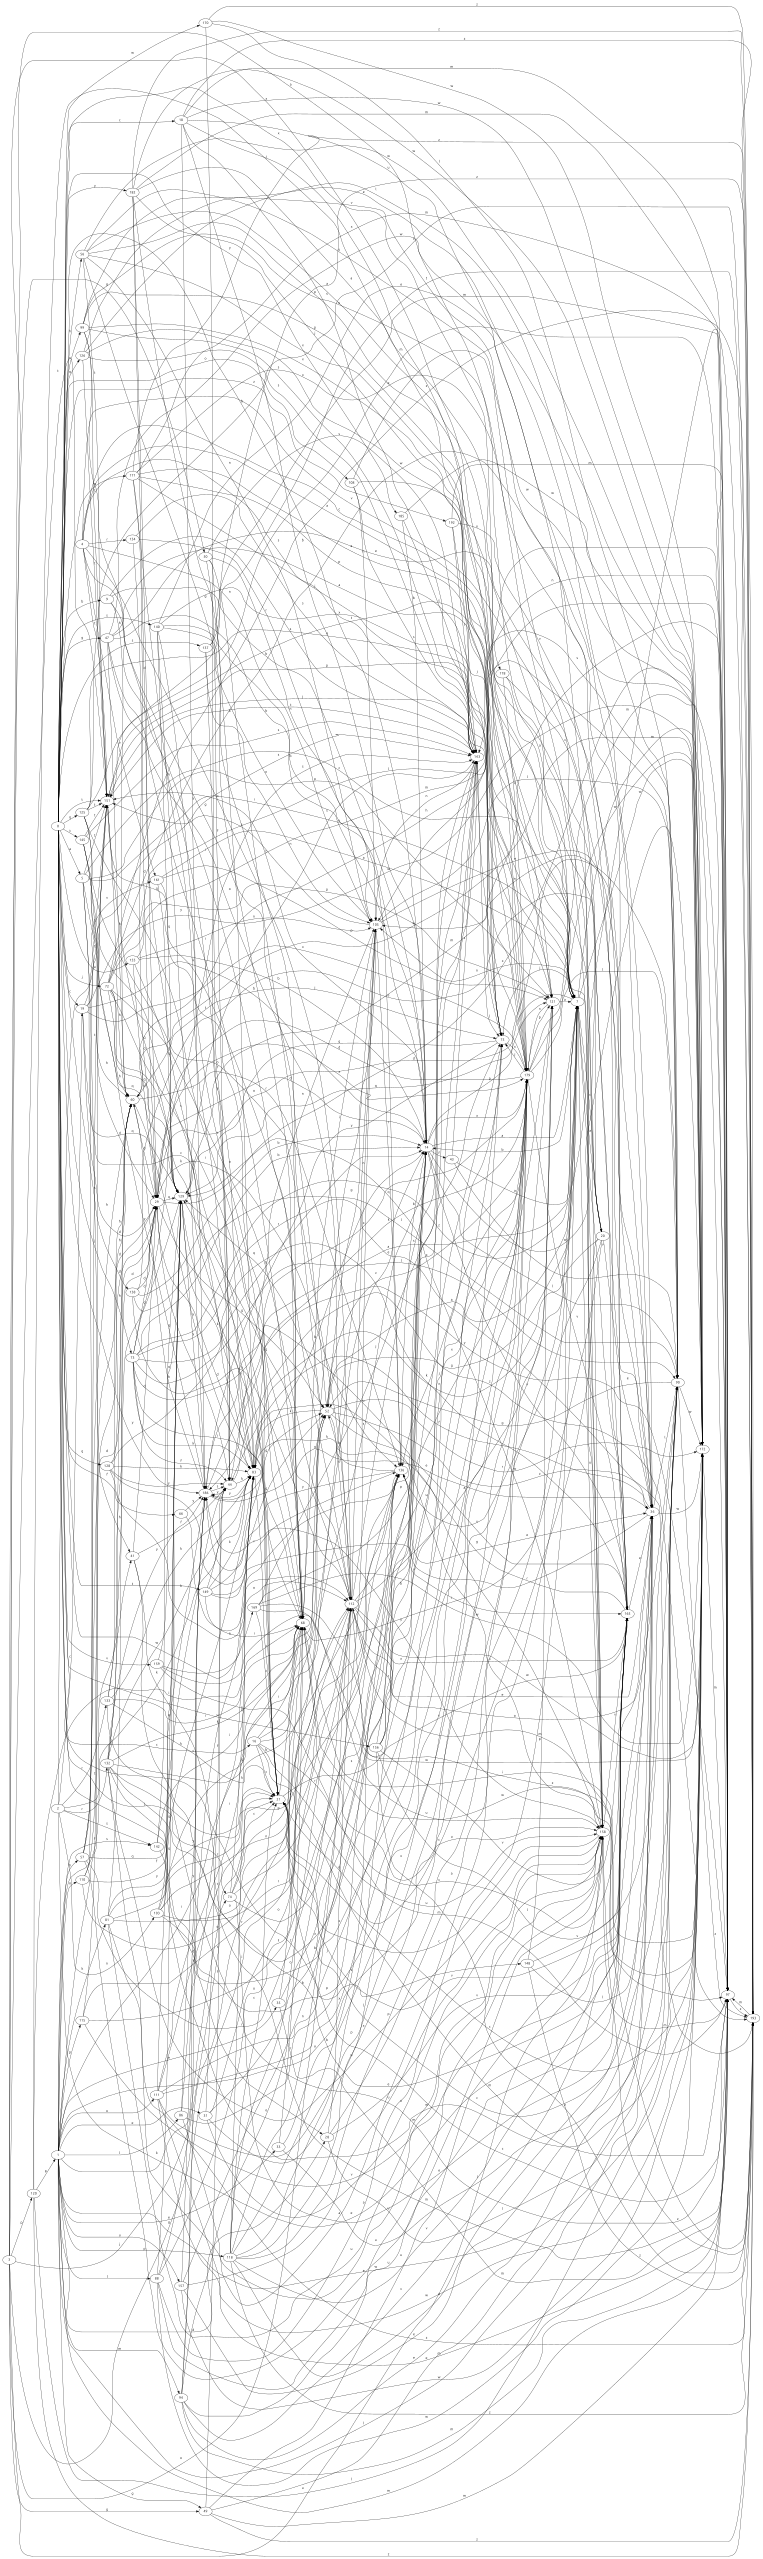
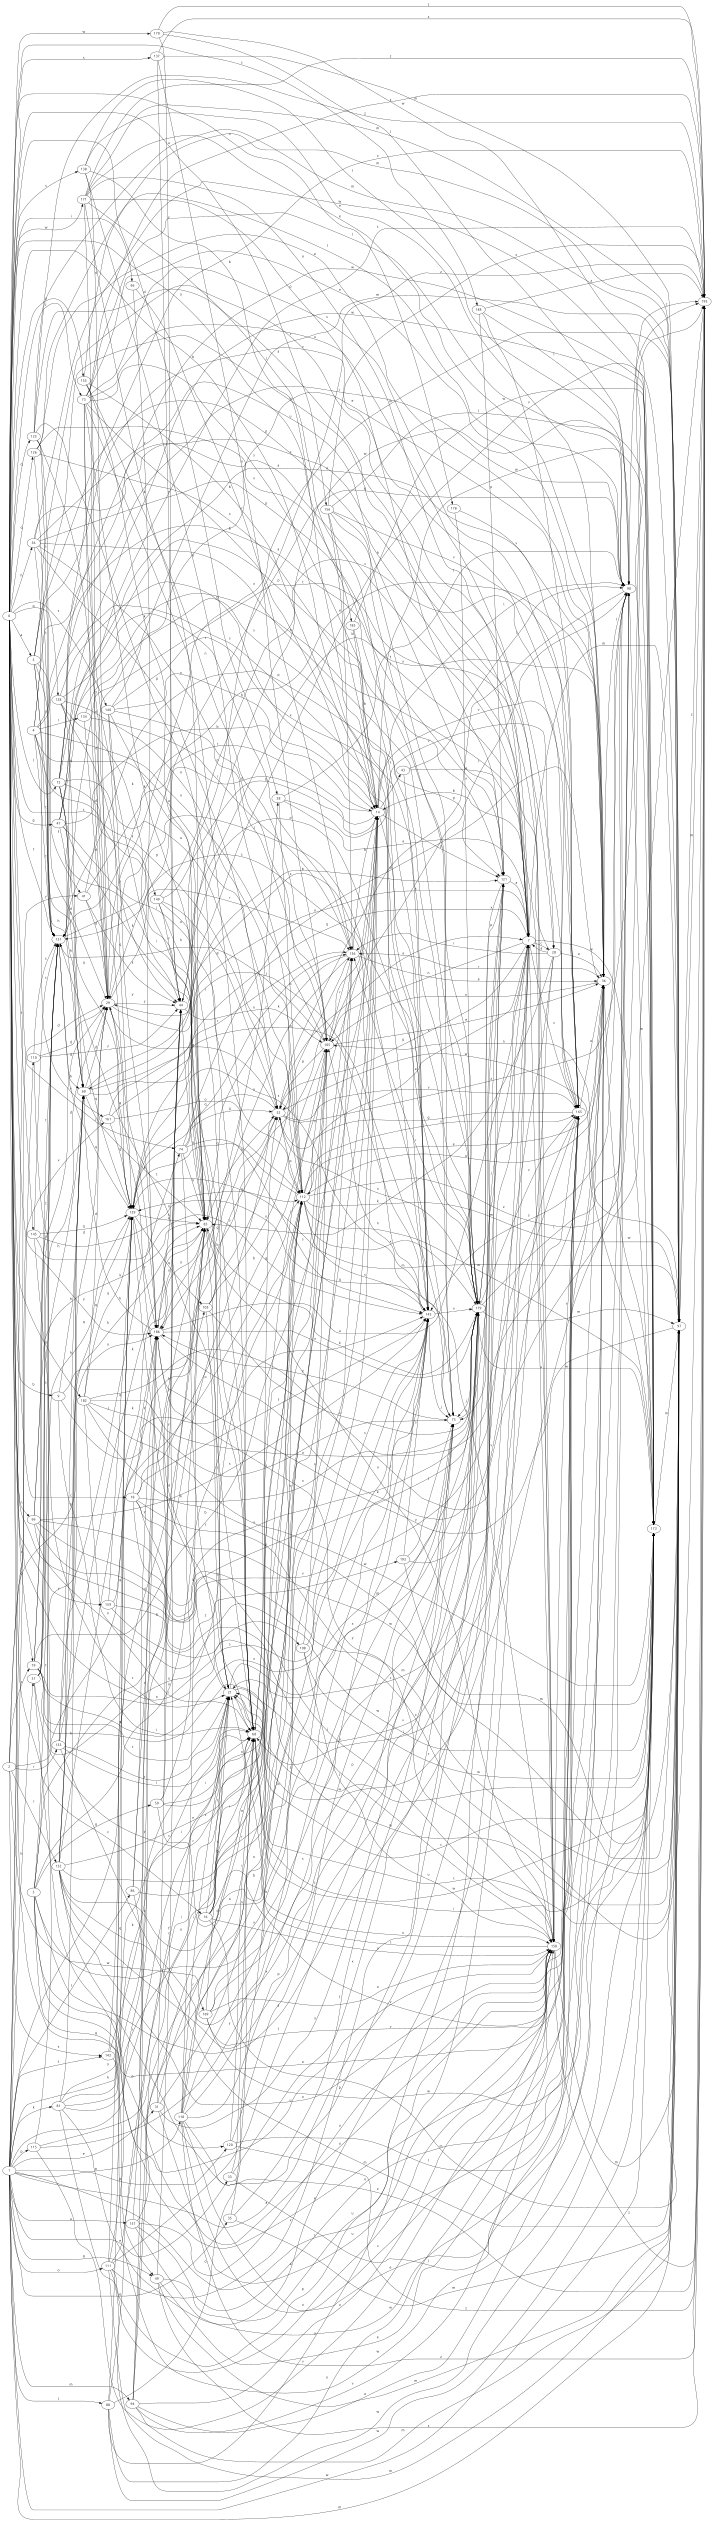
edge "178" -> "7": removed, label "a"
edge "14" -> "7": removed, label "a"
edge "103" -> "129": reversed
edge "120" -> "1": reversed
